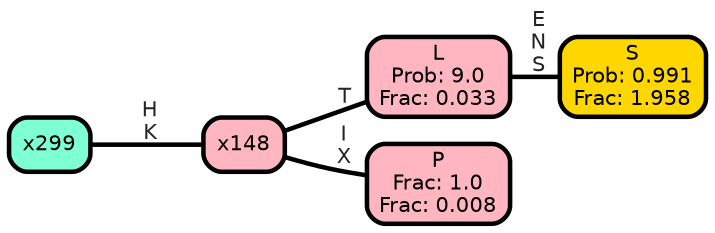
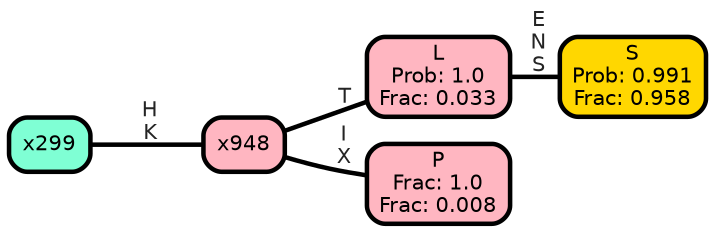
node "L Prob: 9.0 Frac: 0.033": label "L Prob: 9.0 Frac: 0.033" -> "L Prob: 1.0 Frac: 0.033"
node "S Prob: 0.991 Frac: 1.958": label "S Prob: 0.991 Frac: 1.958" -> "S Prob: 0.991 Frac: 0.958"
node "x148": label "x148" -> "x948"
